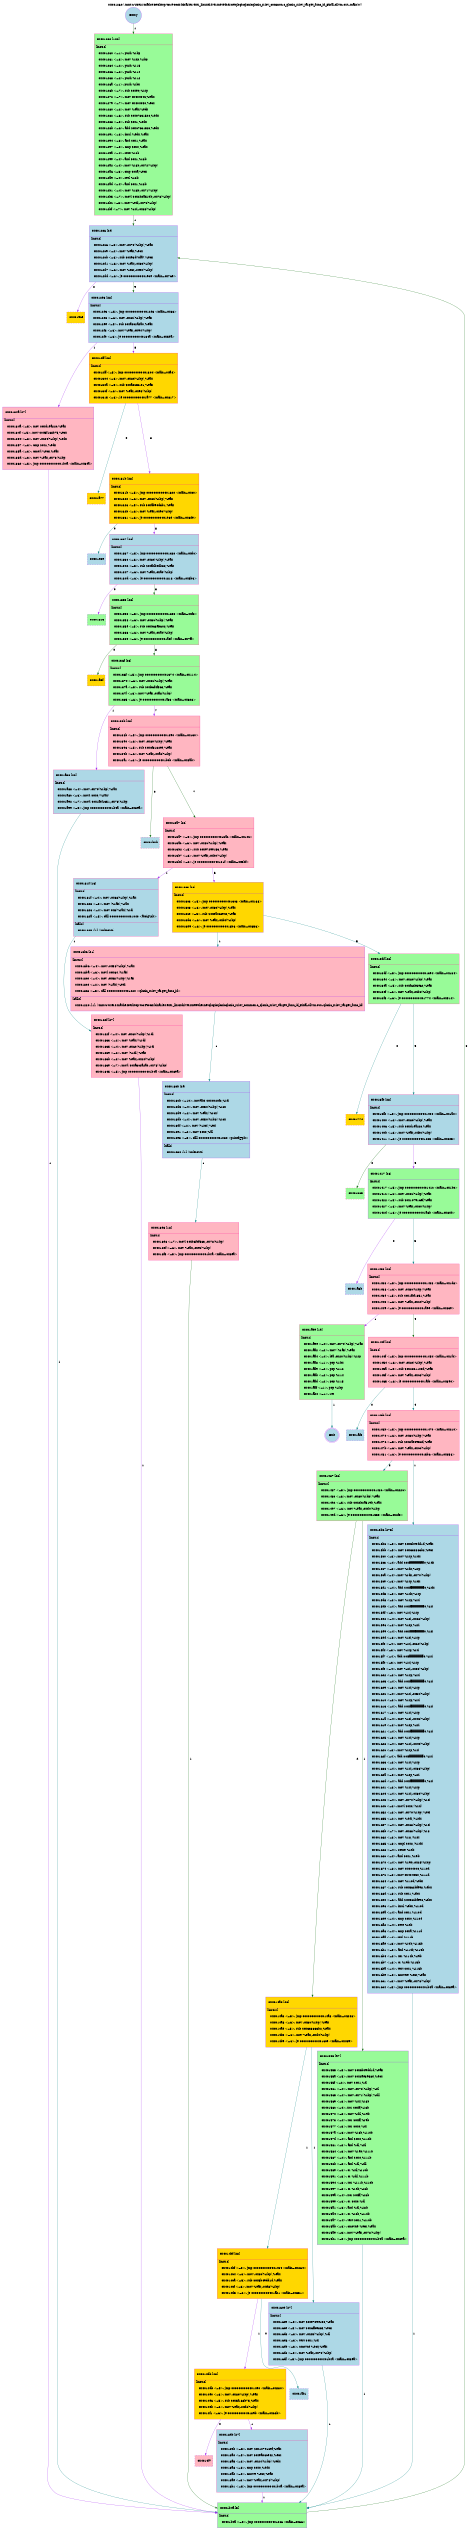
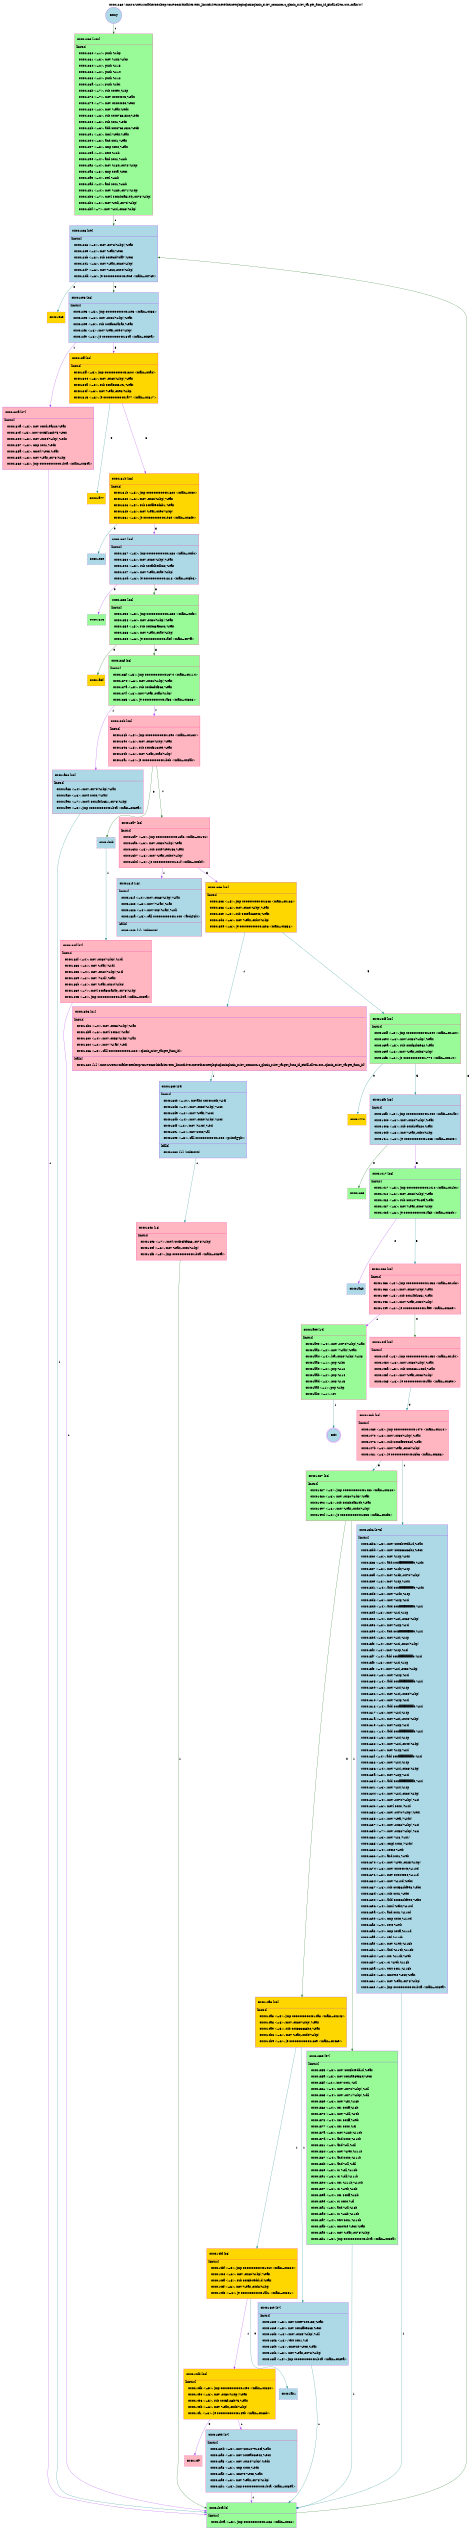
edge "0x4012c6 [29]" -> "0x4019ce": color purple -> teal
edge "0x40181f [16]" -> "0x40182f [27]": now "0x401b0b" -> "0x40182f [27]"
node "0x401af0": removed
